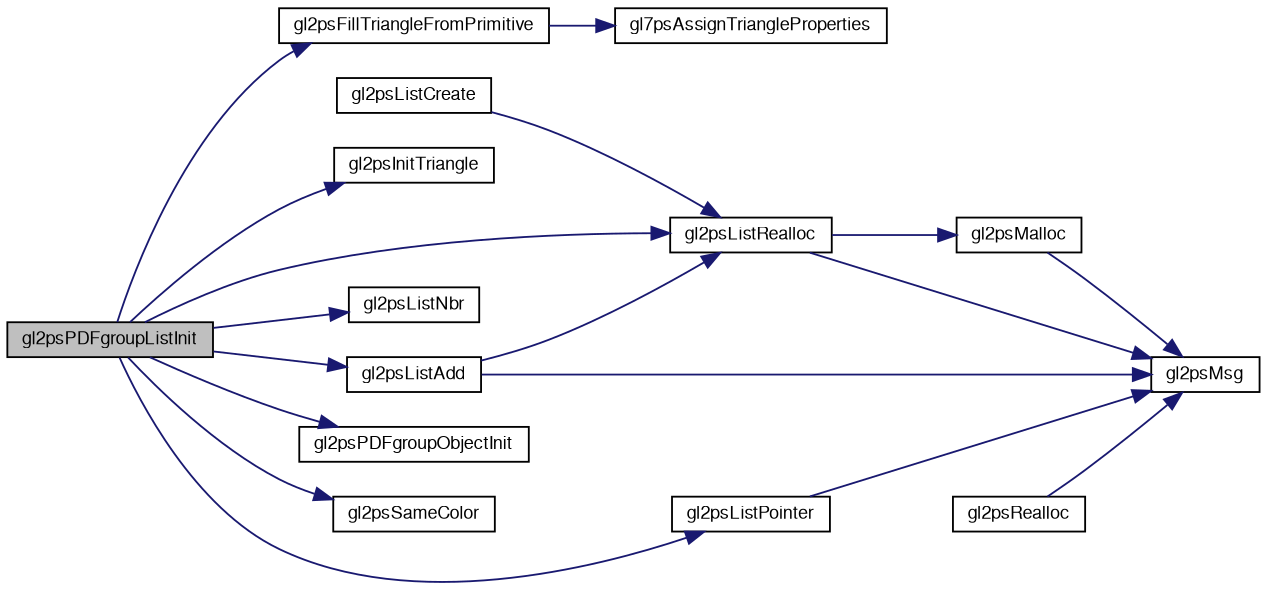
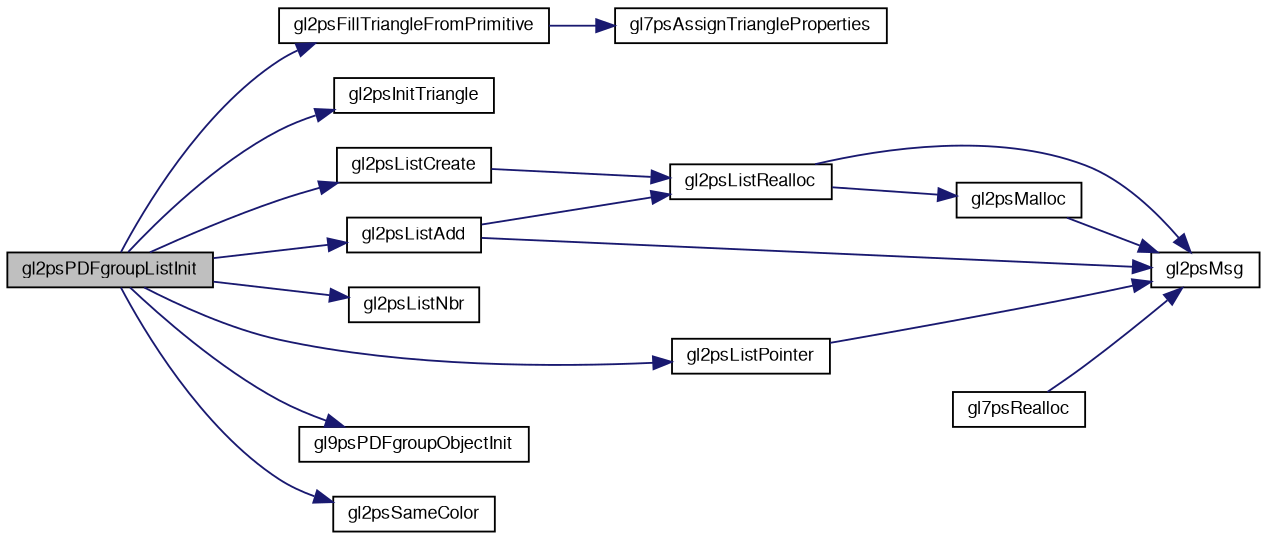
edge "gl2psPDFgroupListInit" -> "gl2psListRealloc": now "gl2psPDFgroupListInit" -> "gl2psListCreate"
node "gl2psPDFgroupObjectInit": label "gl2psPDFgroupObjectInit" -> "gl9psPDFgroupObjectInit"
node "gl2psRealloc": label "gl2psRealloc" -> "gl7psRealloc"
